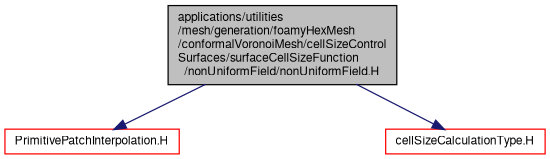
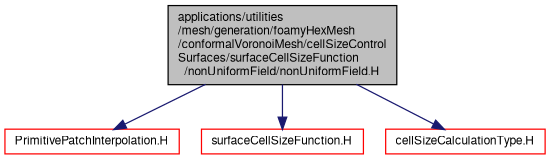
node "surfaceCellSizeFunction.H": added
